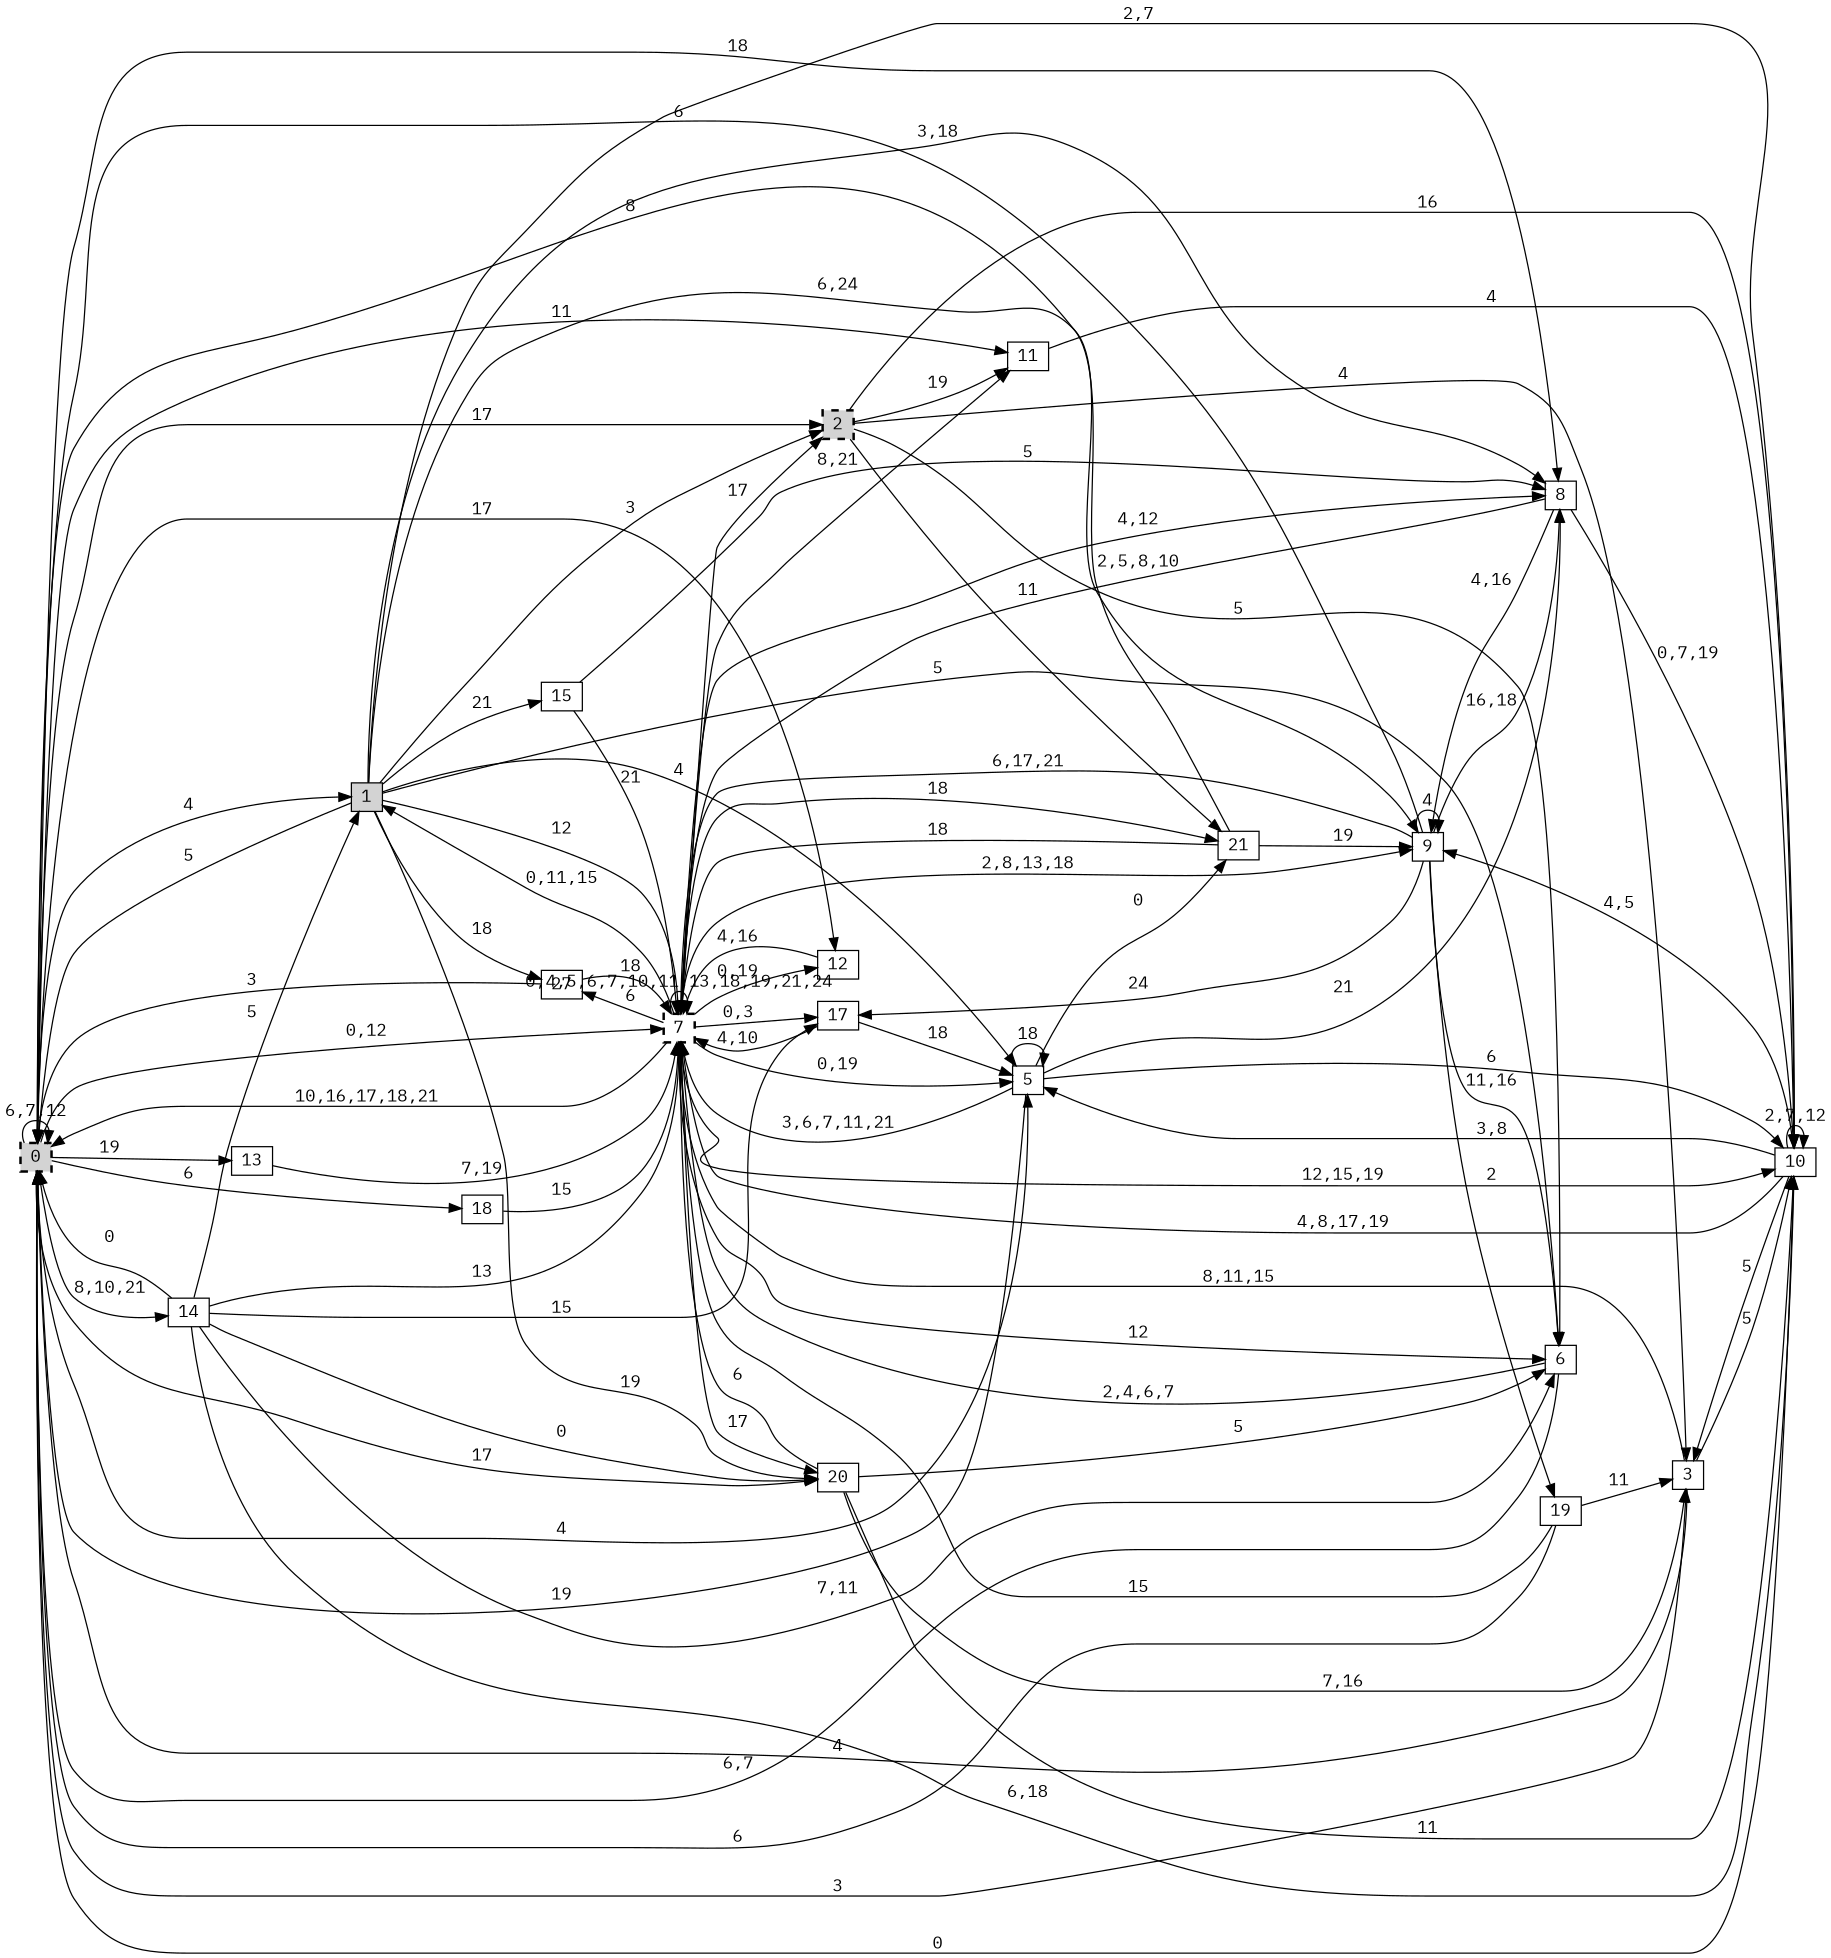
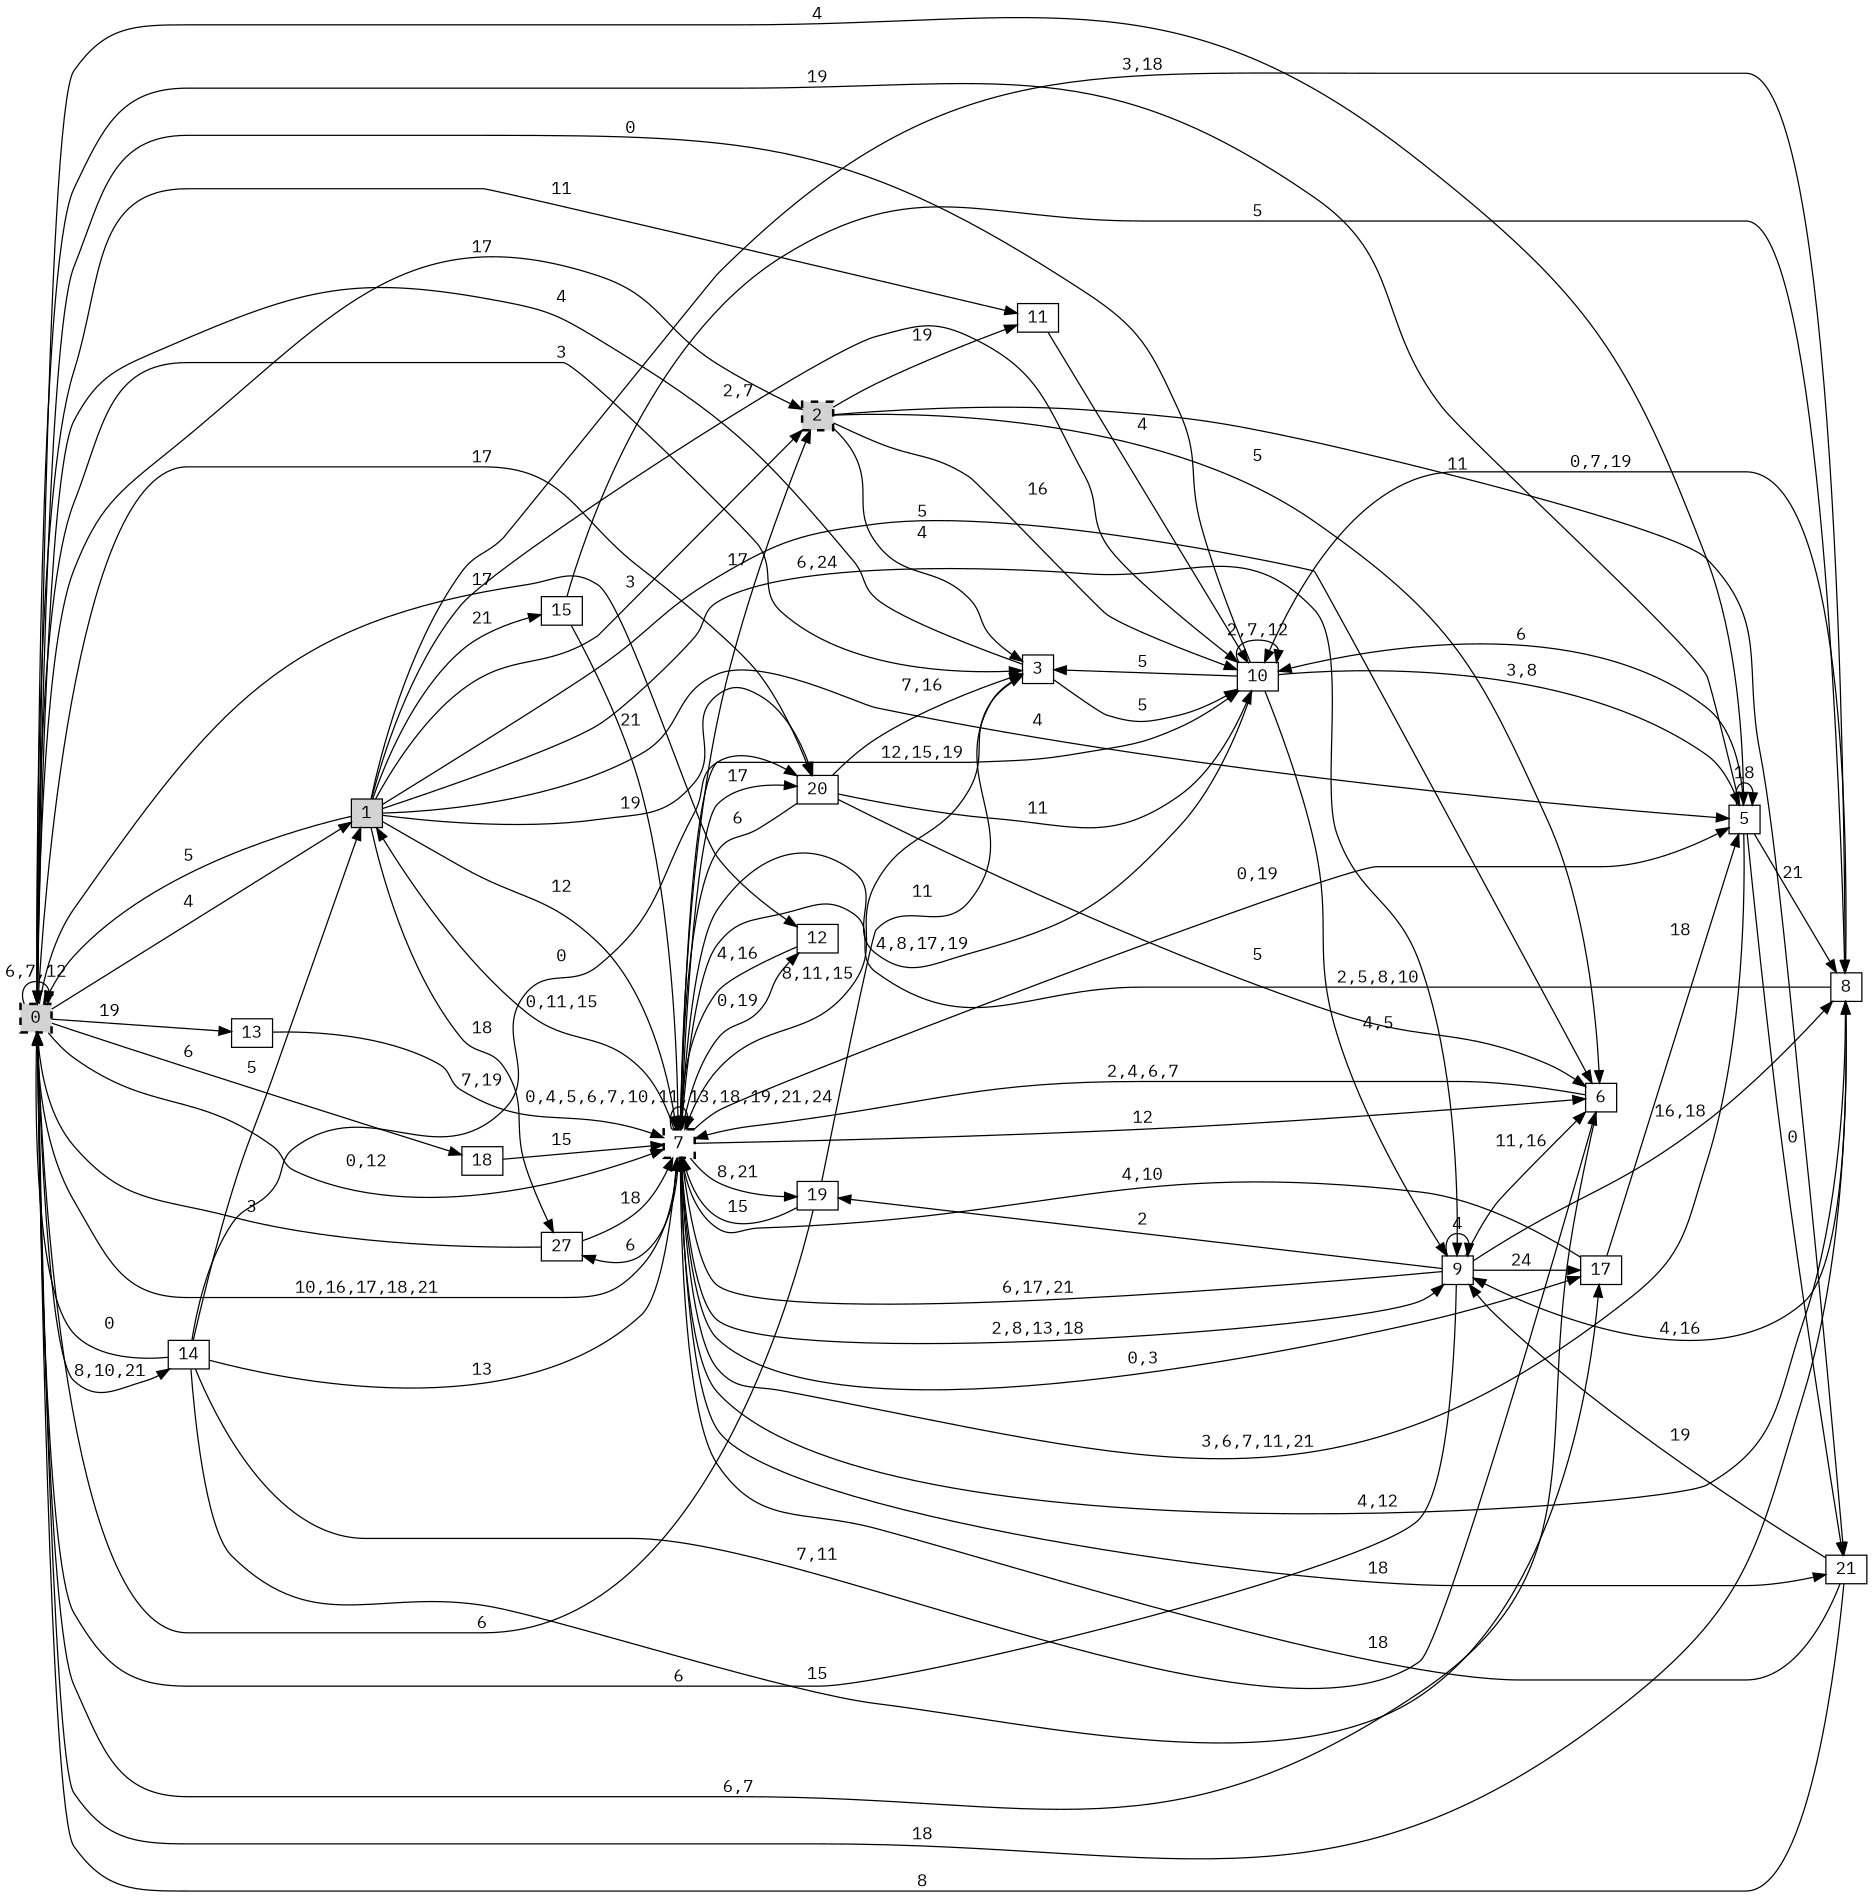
edge "7" -> "11": now "7" -> "19"
edge "14" -> "10": removed, label "6,18"
